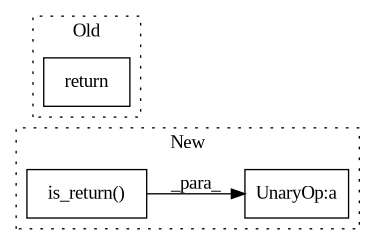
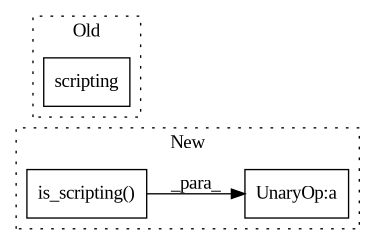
node "return": label "return" -> "scripting"
node "is_return()": label "is_return()" -> "is_scripting()"
